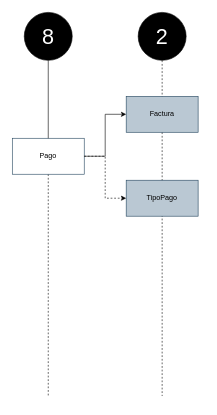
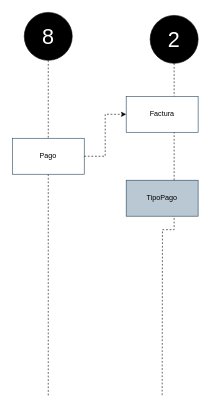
node "2": moved (162, 36) -> (174, 39)
edge "8" -- "Pago": style solid -> dashed
node "Factura": fillcolor #bac8d3 -> #ffffff
edge "Pago" -> "Factura": style solid -> dashed
edge "Pago" -> "TipoPago": removed
